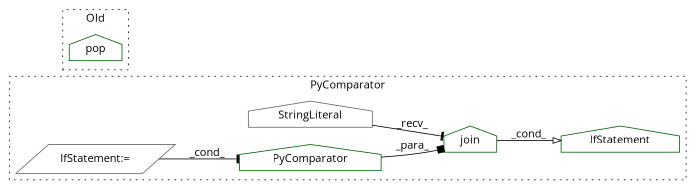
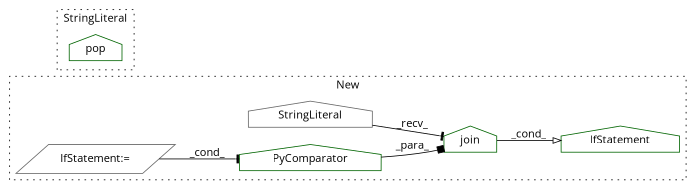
cluster "Old": label "Old" -> "StringLiteral"
cluster "PyComparator": label "PyComparator" -> "New"
